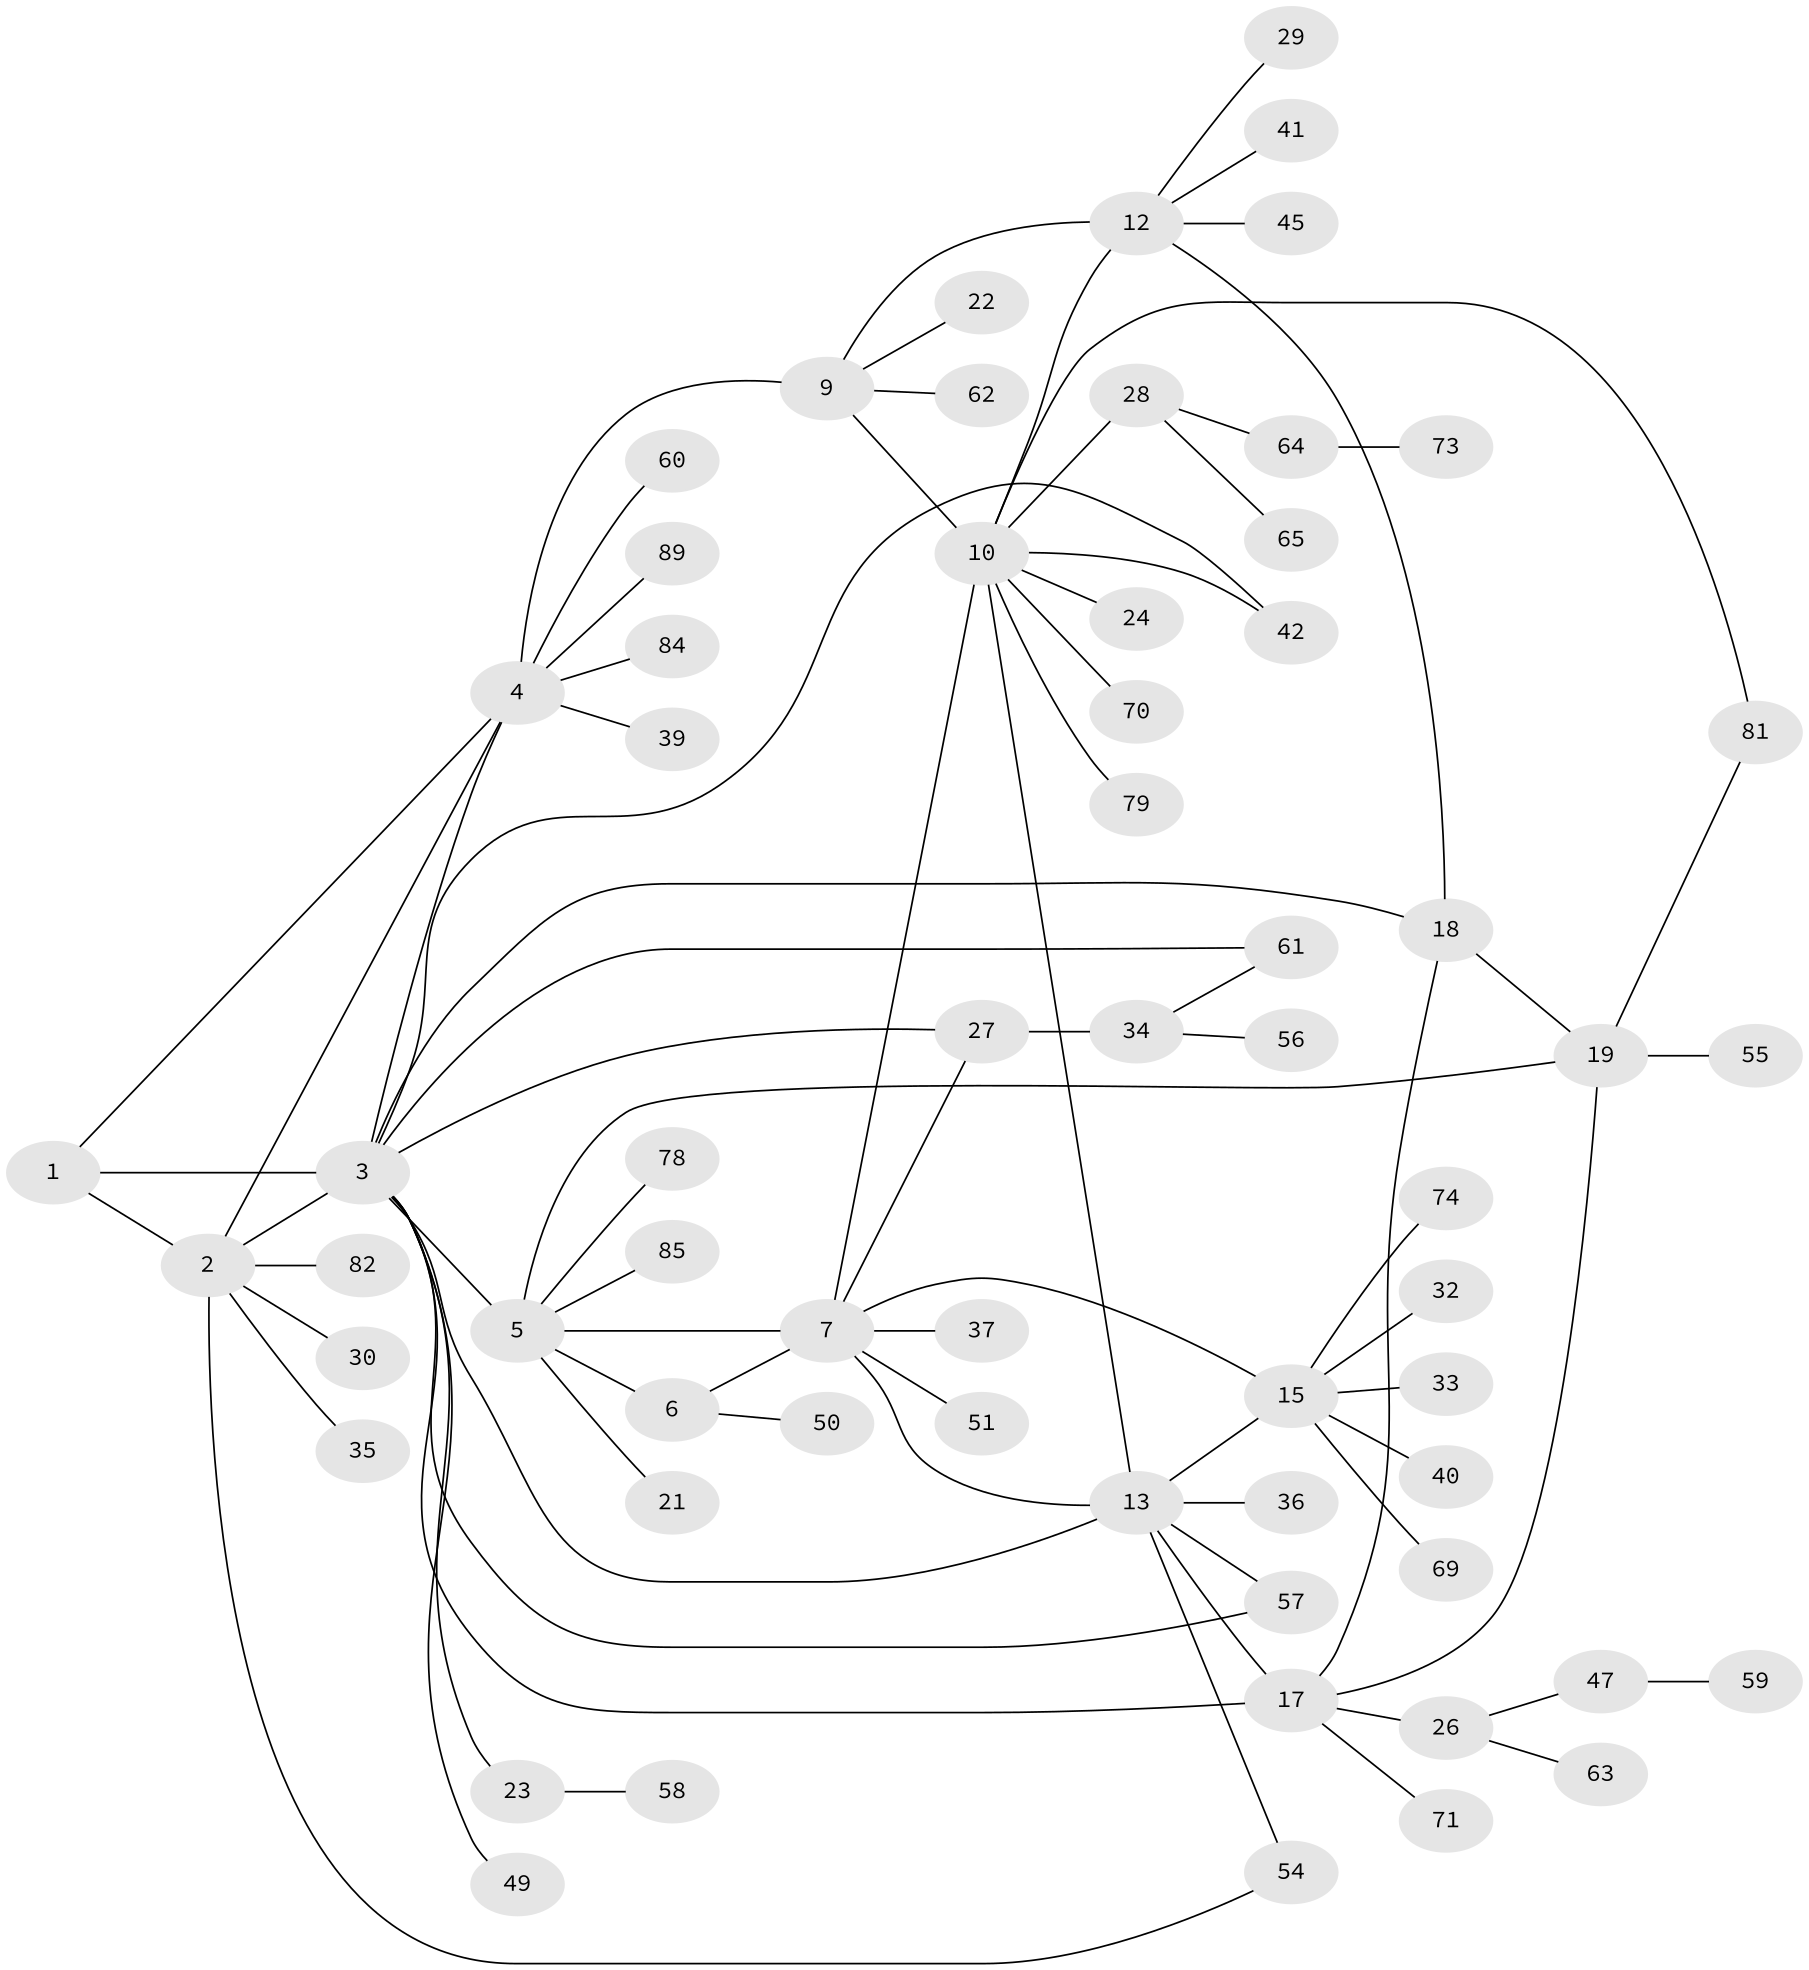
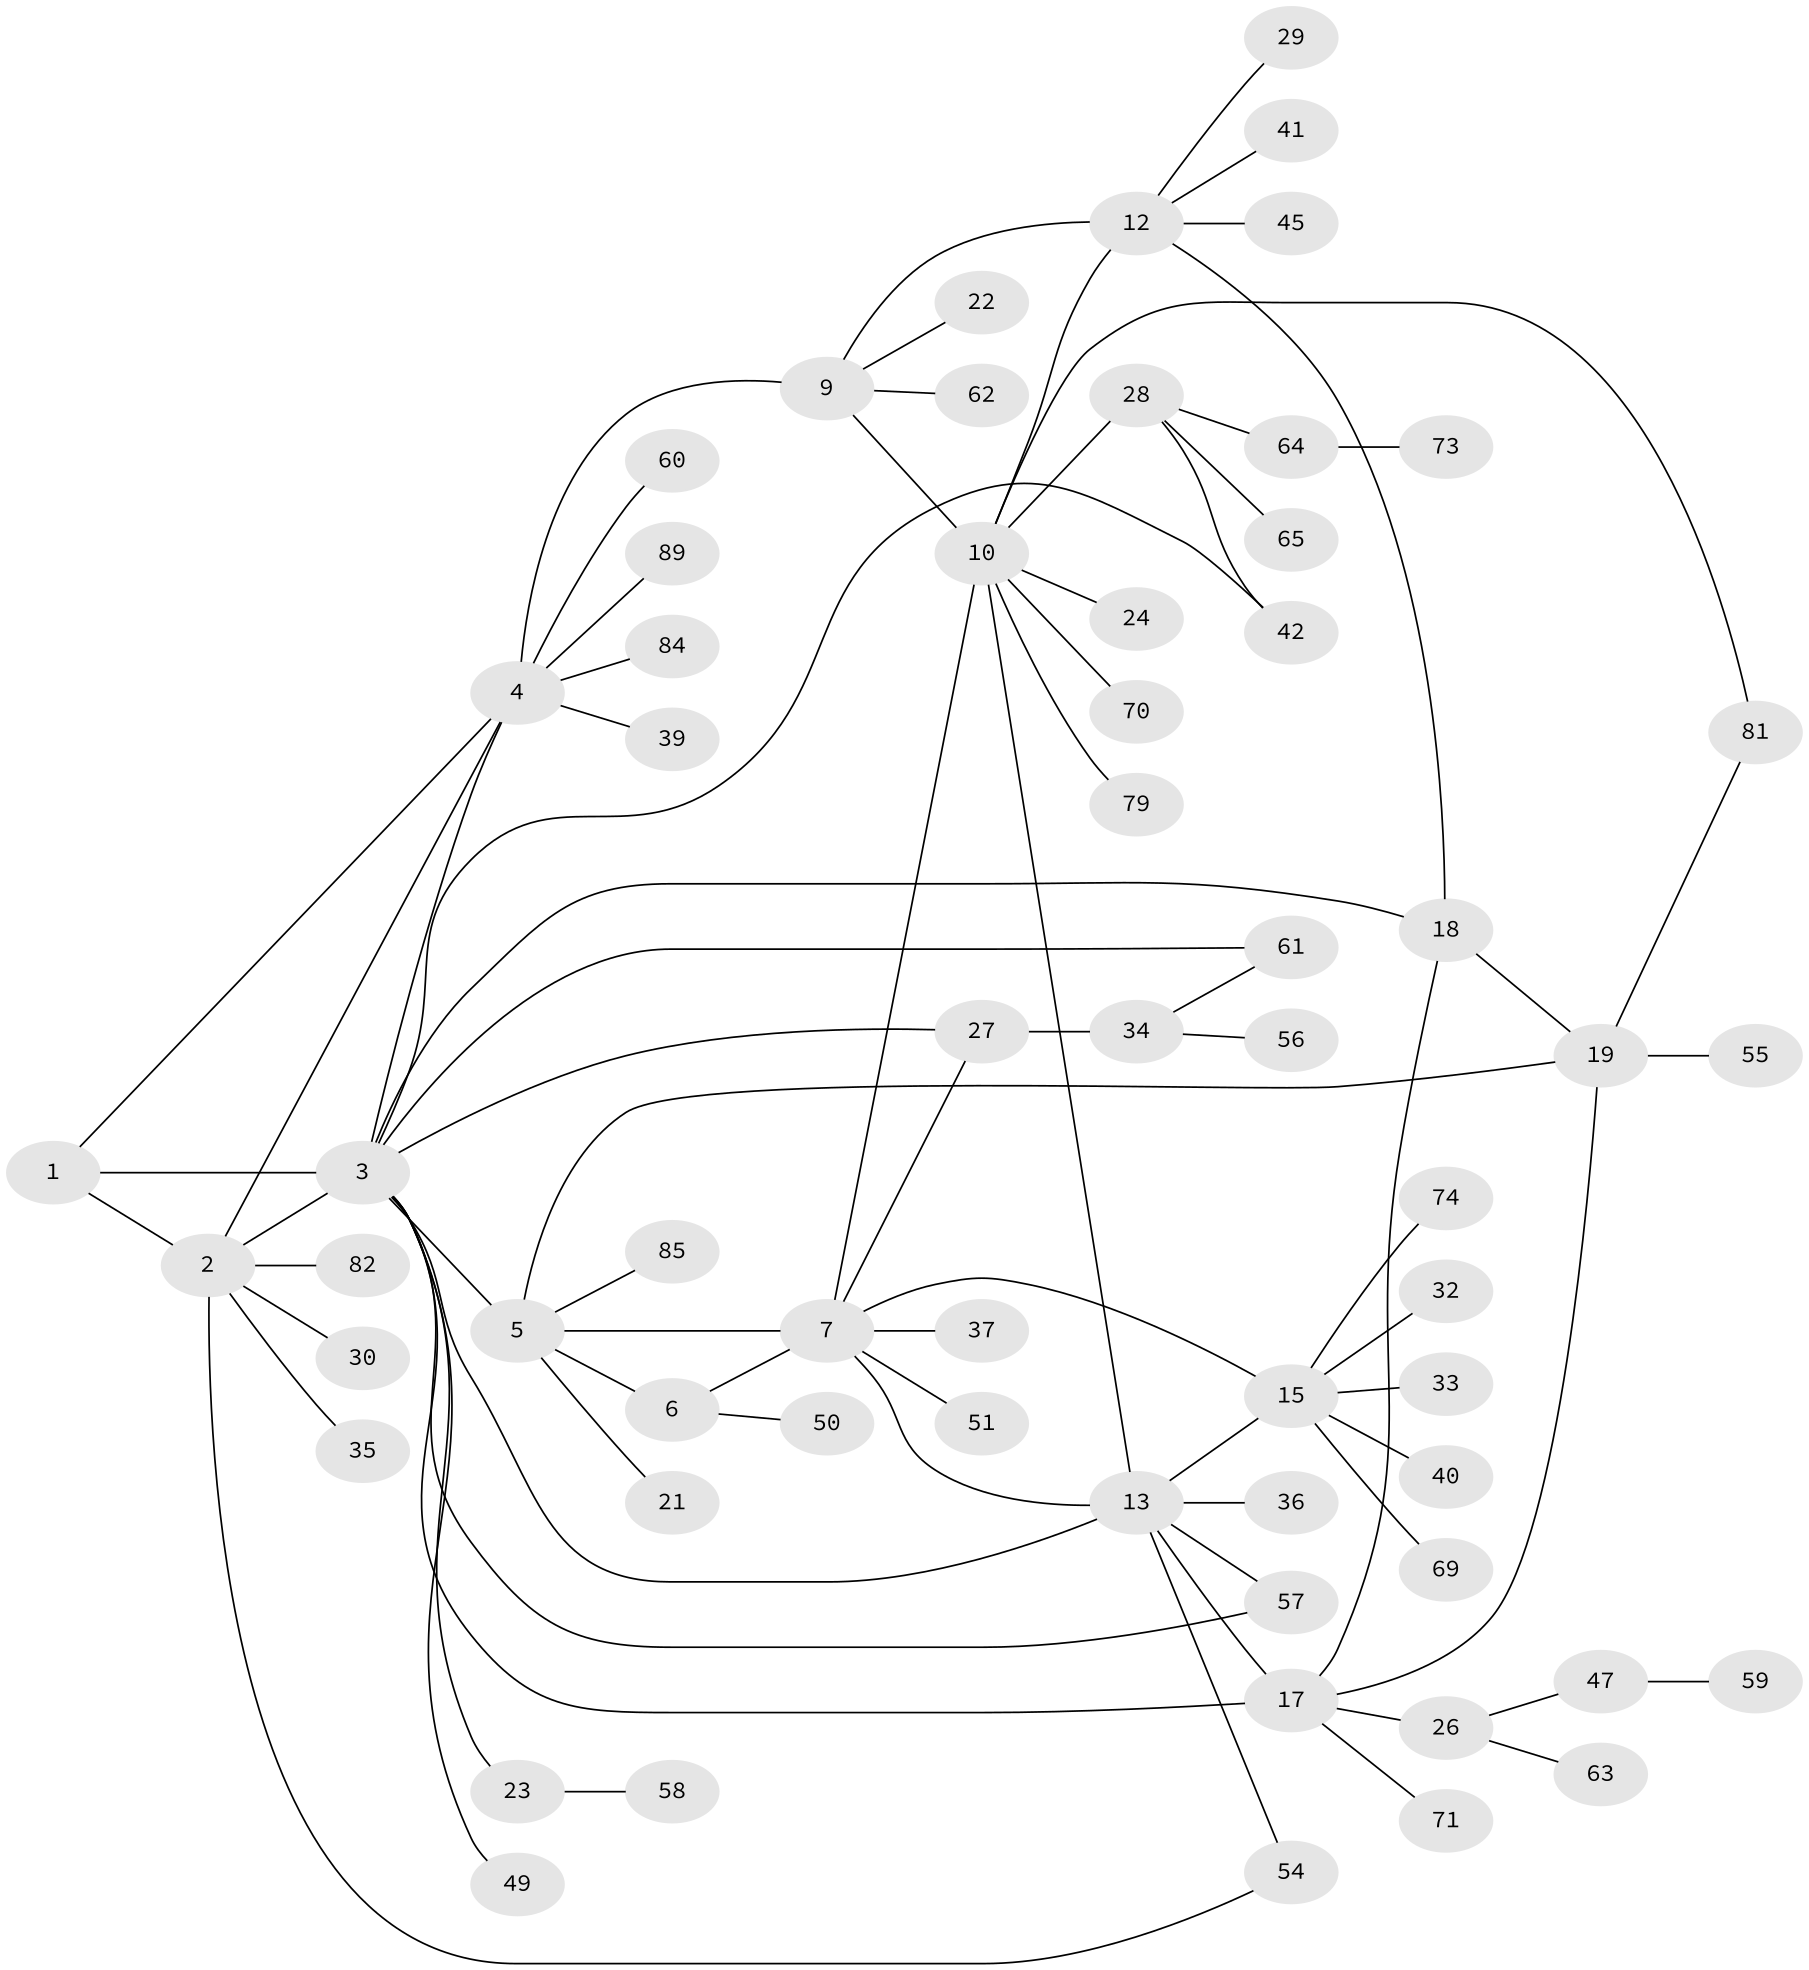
edge "10" -- "42": now "28" -- "42"
node "78": removed
